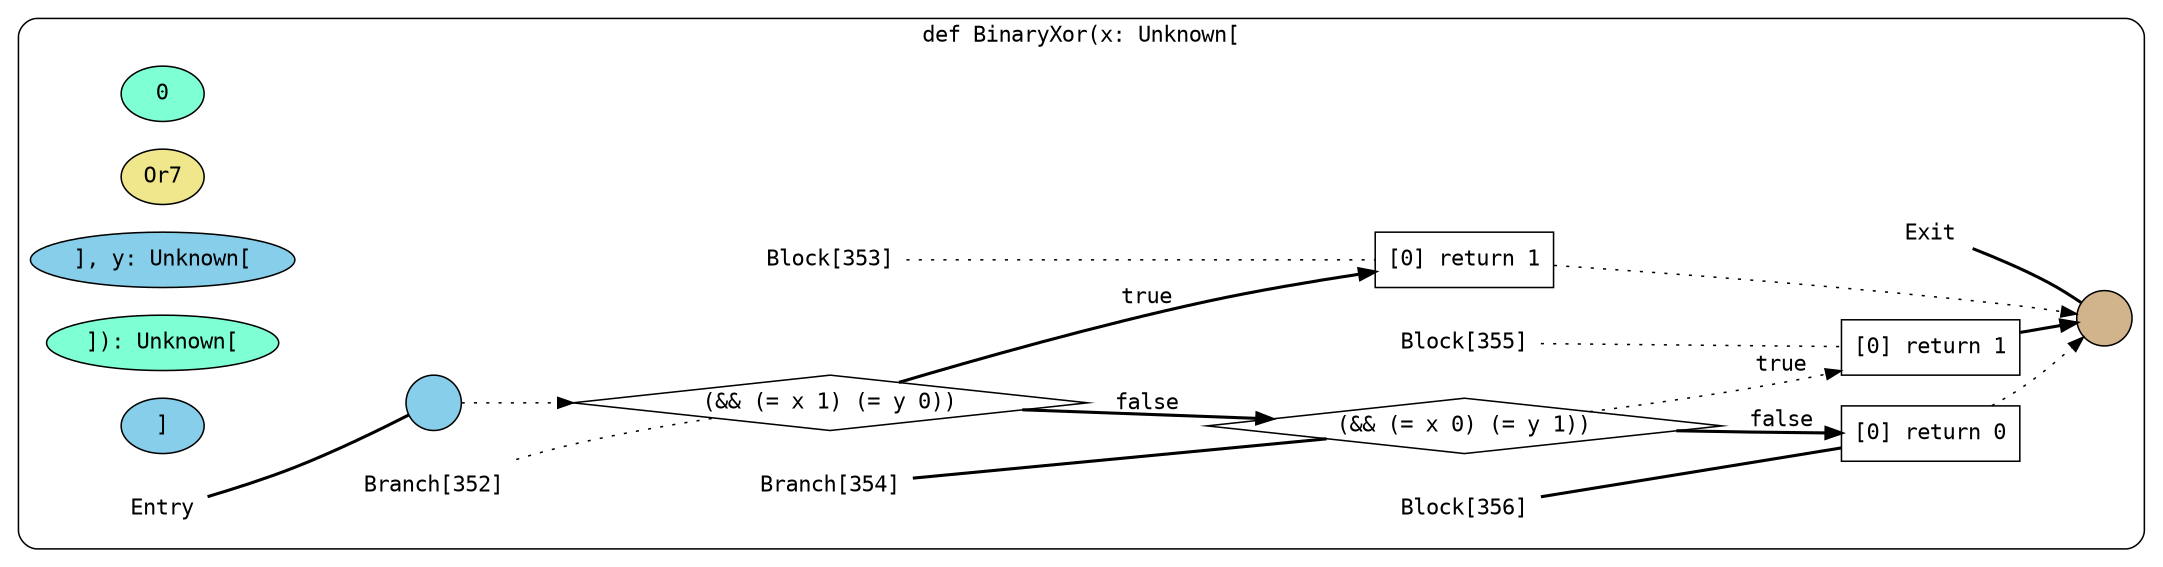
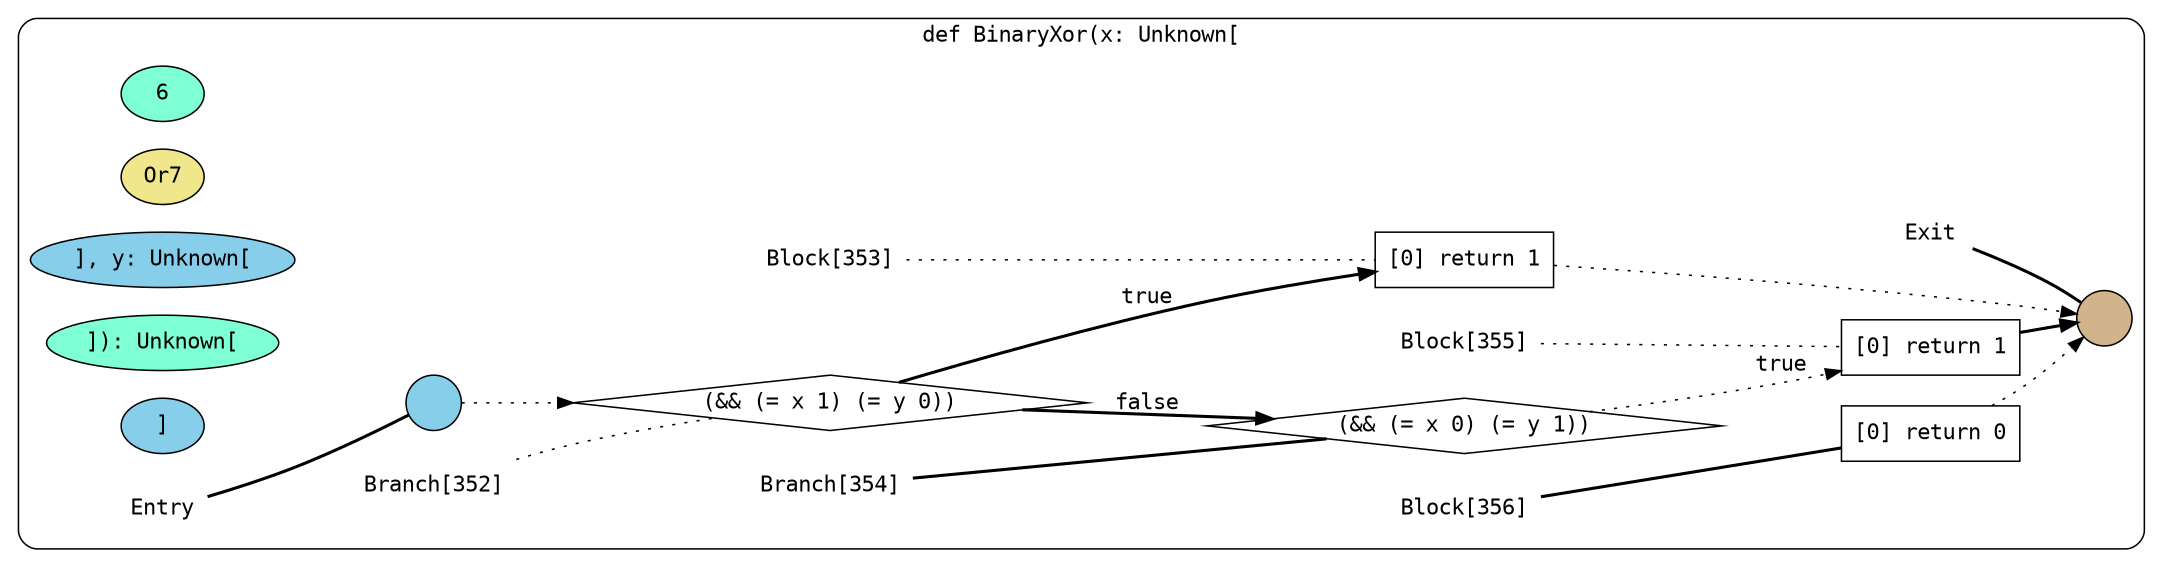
node "0": label "0" -> "6"
edge "(&& (= x 0) (= y 1))" -> "[0] return 0": removed, label "false"
